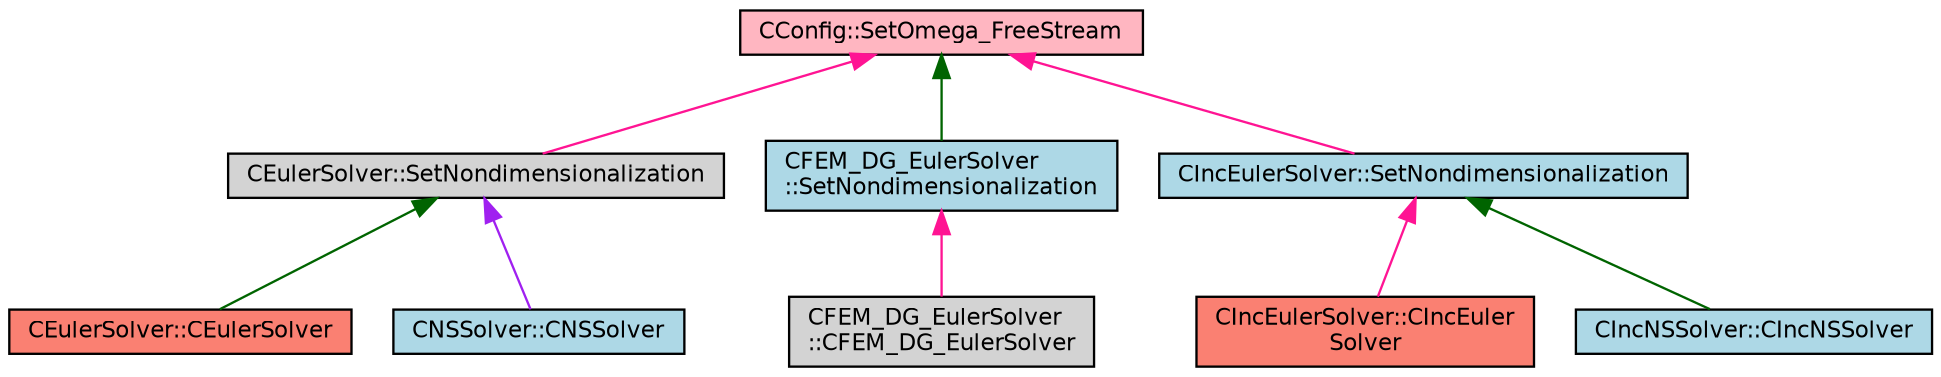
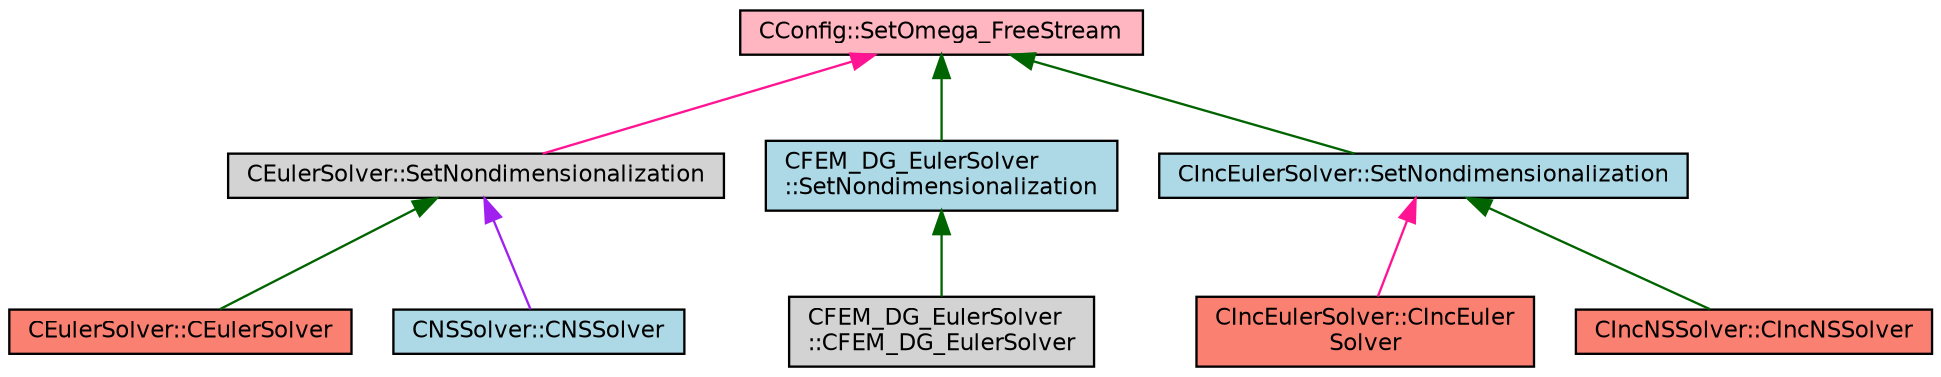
edge "CIncEulerSolver::SetNondimensionalization" -> "CConfig::SetOmega_FreeStream": color deeppink -> darkgreen
edge "CFEM_DG_EulerSolver ::CFEM_DG_EulerSolver" -> "CFEM_DG_EulerSolver ::SetNondimensionalization": color deeppink -> darkgreen
node "CIncNSSolver::CIncNSSolver": fillcolor lightblue -> salmon
